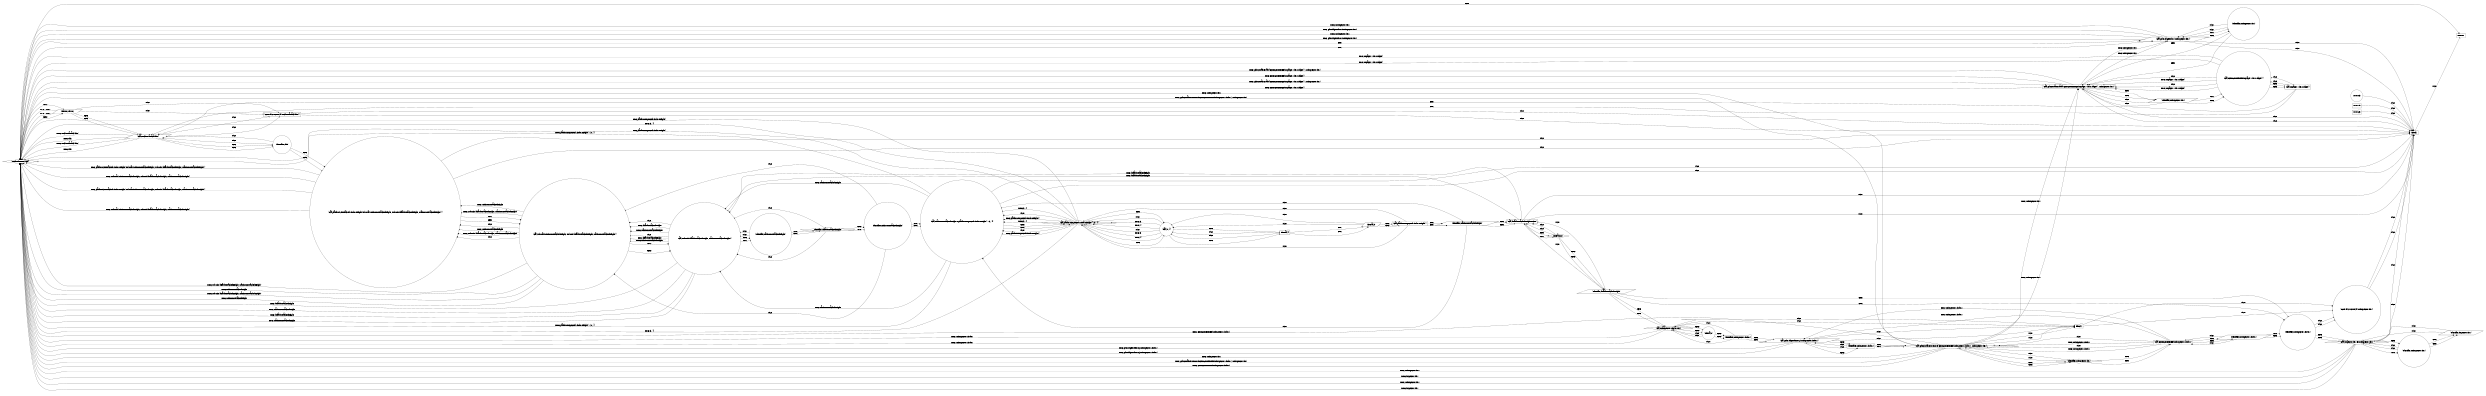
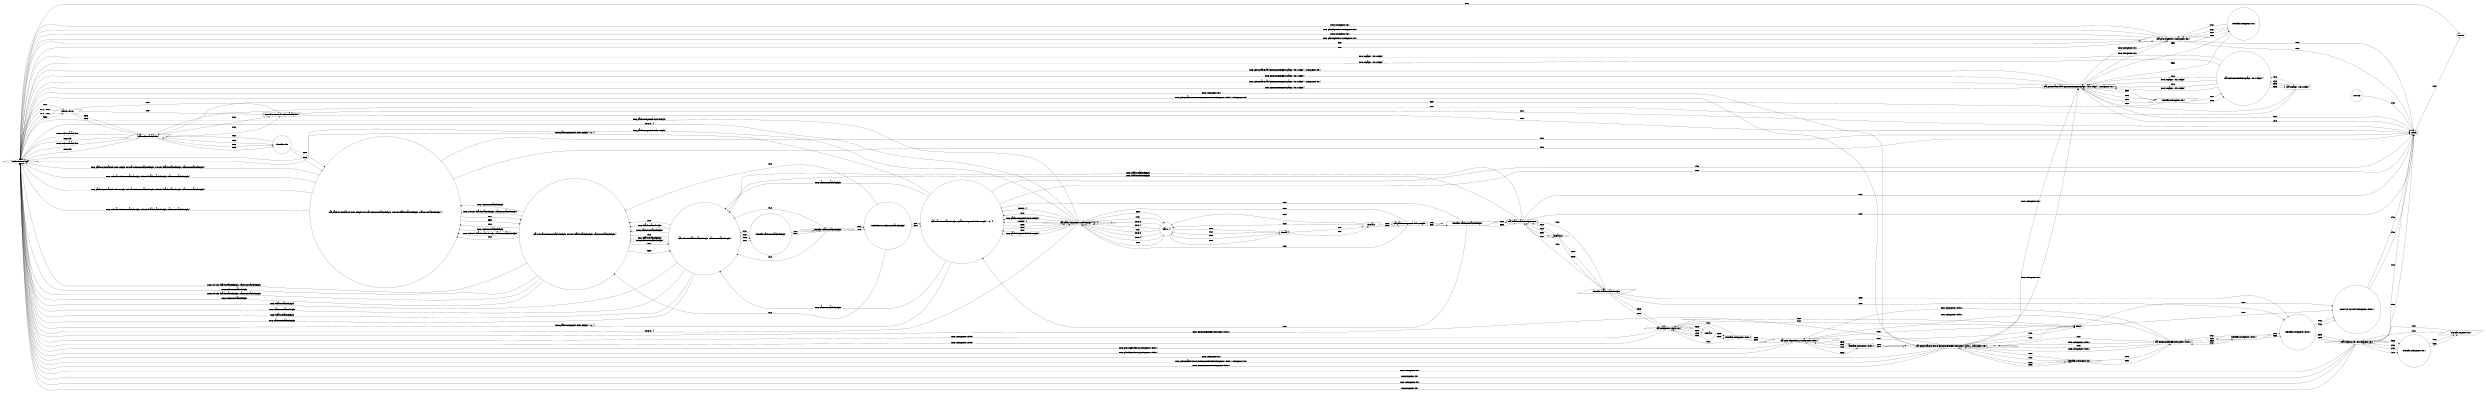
node "1000119": removed
node "1000123": removed
node "(Identifier,minimumAttachedHeight)": label "(Identifier,minimumAttachedHeight)" -> "(MethodReturn,minimumAttachedHeight)"
node "(ControlStructure,if (m_inspectorView))": label "(ControlStructure,if (m_inspectorView))" -> "(ControlStructure,if (m_inspectorWindow))"
